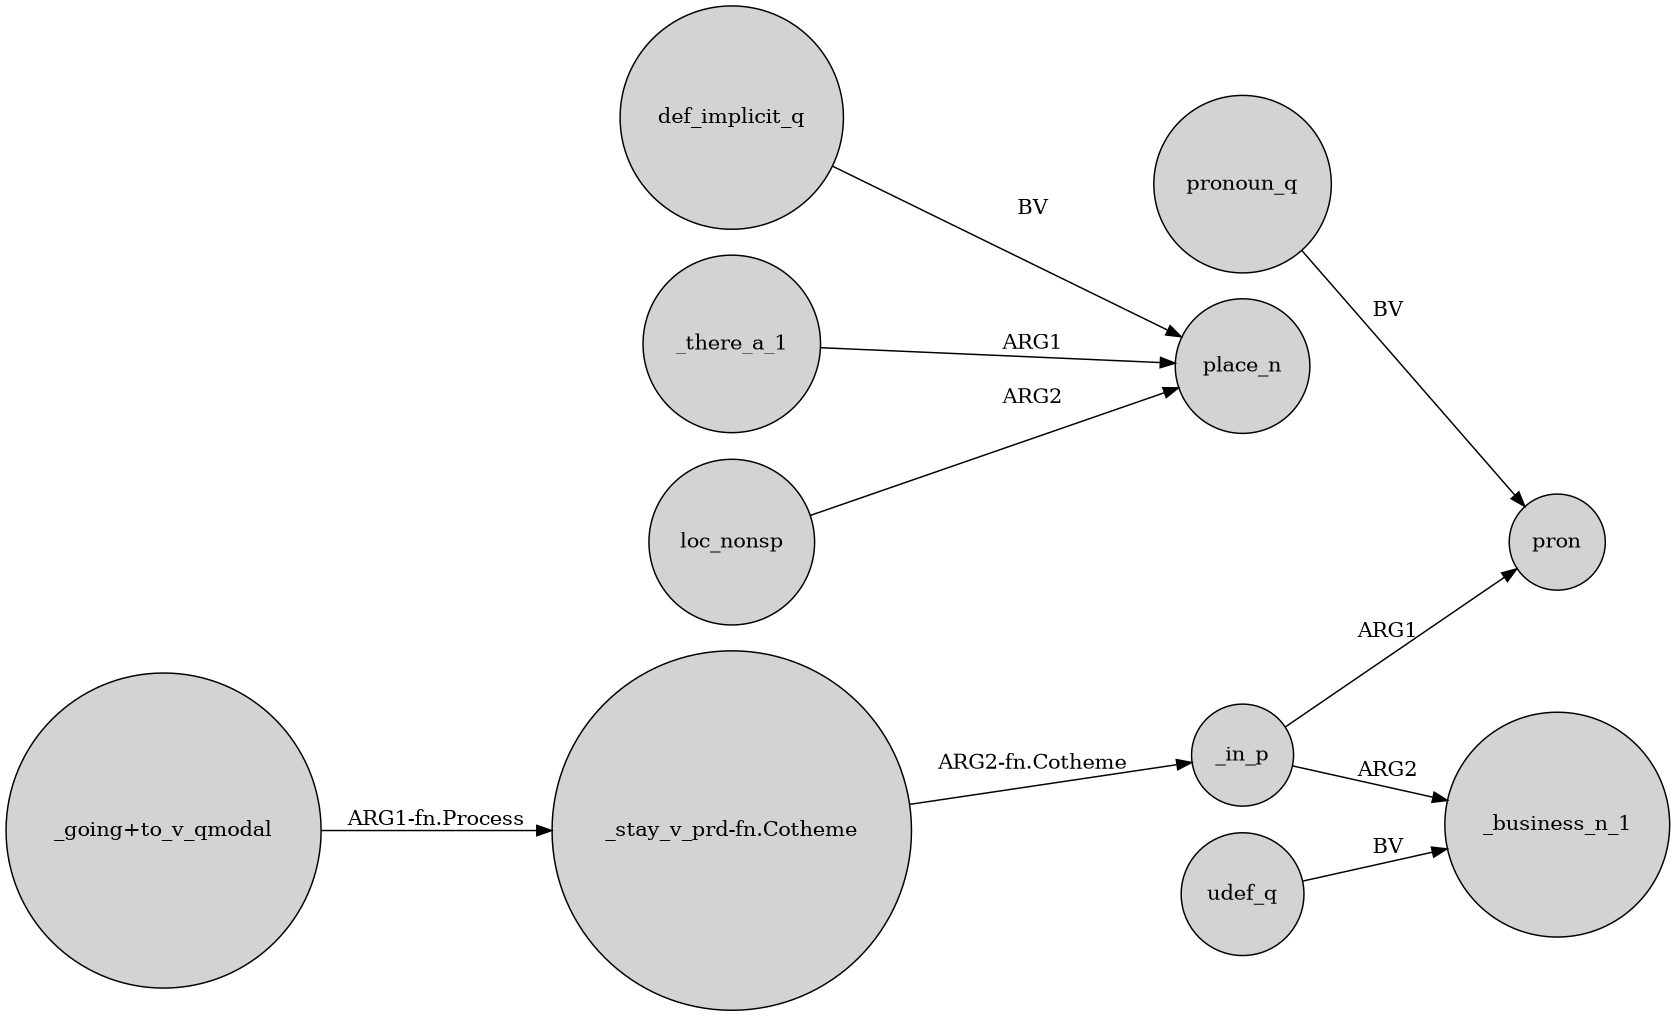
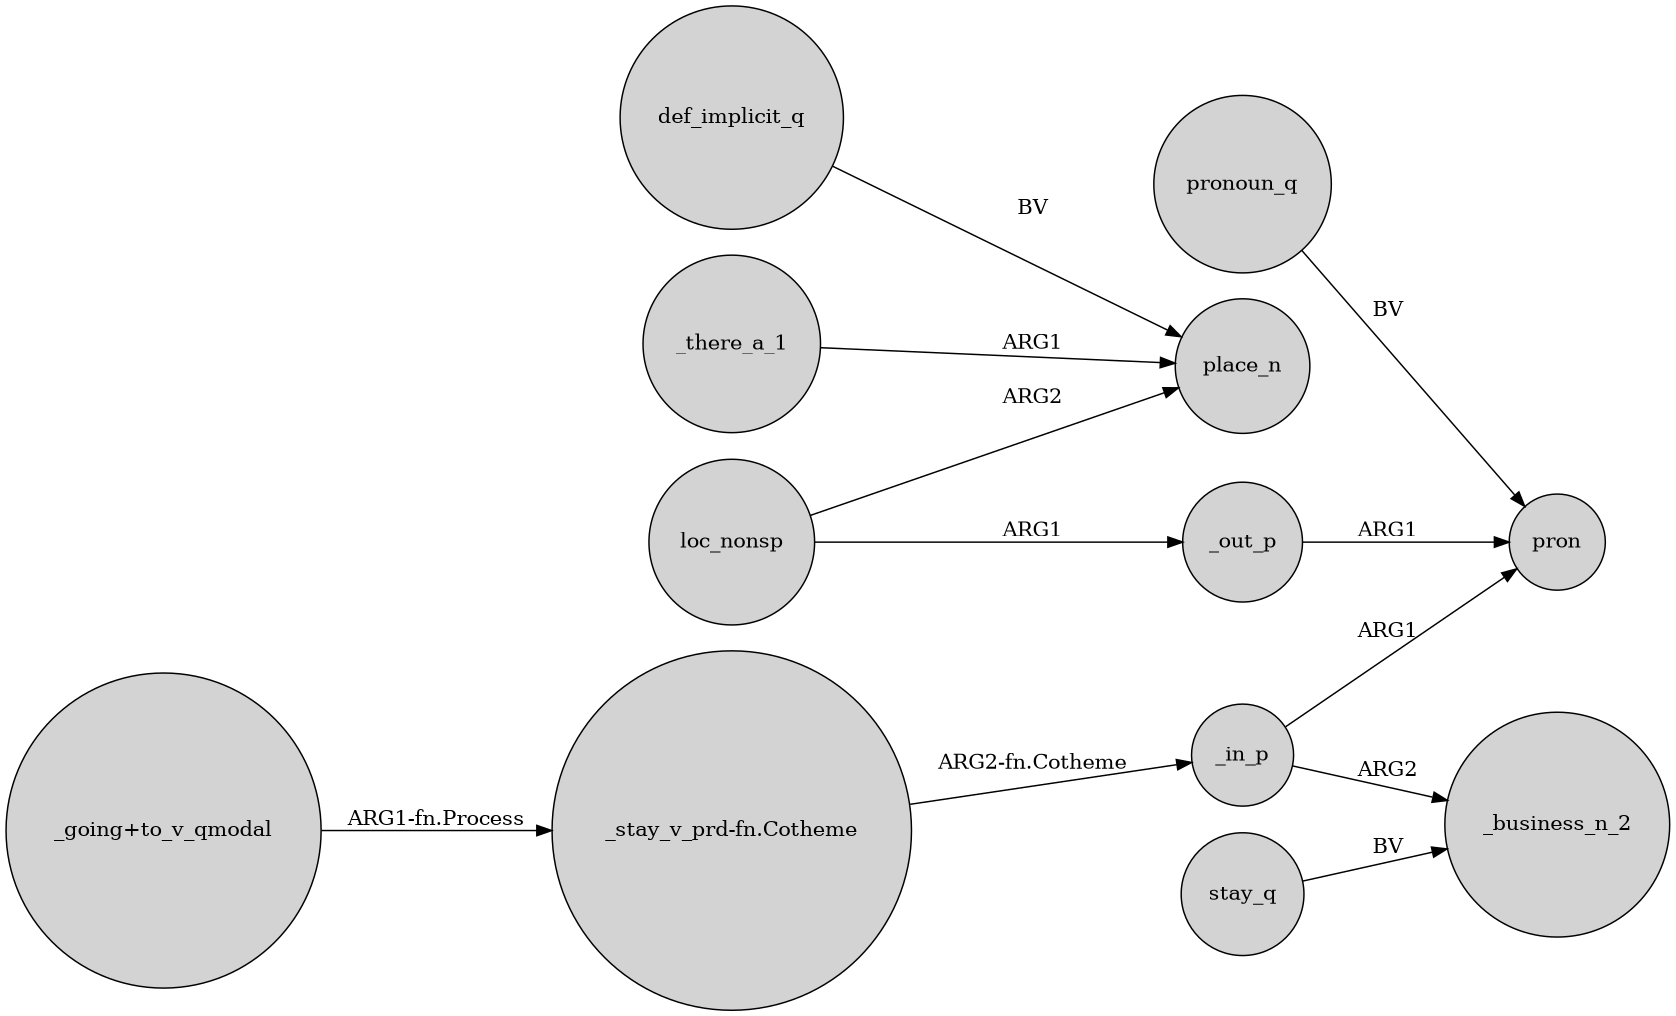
node "_out_p": added
node "_business_n_1": label "_business_n_1" -> "_business_n_2"
node "udef_q": label "udef_q" -> "stay_q"
